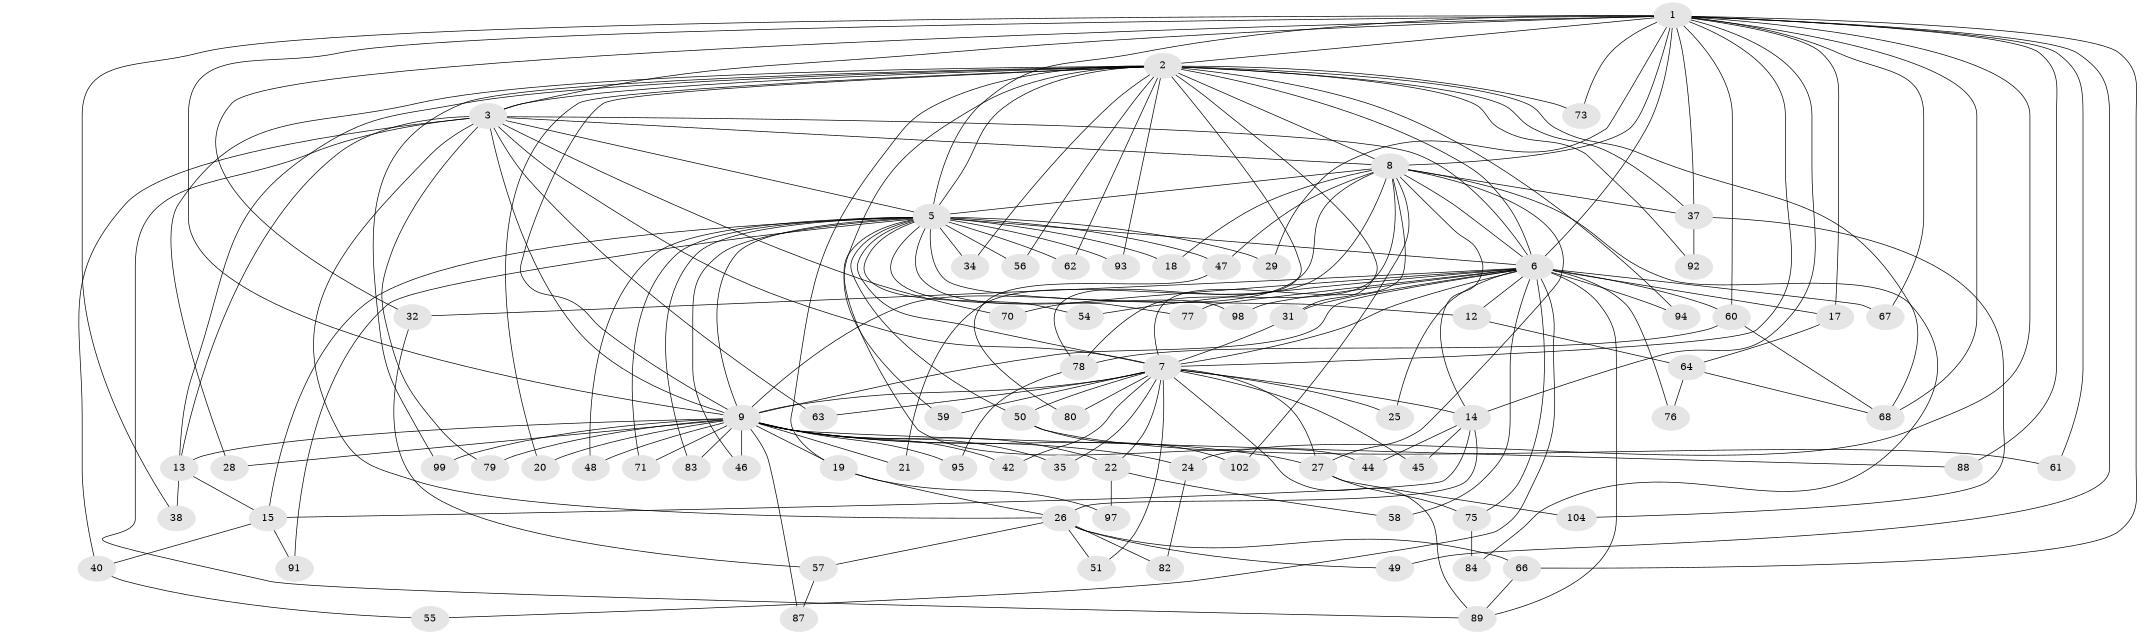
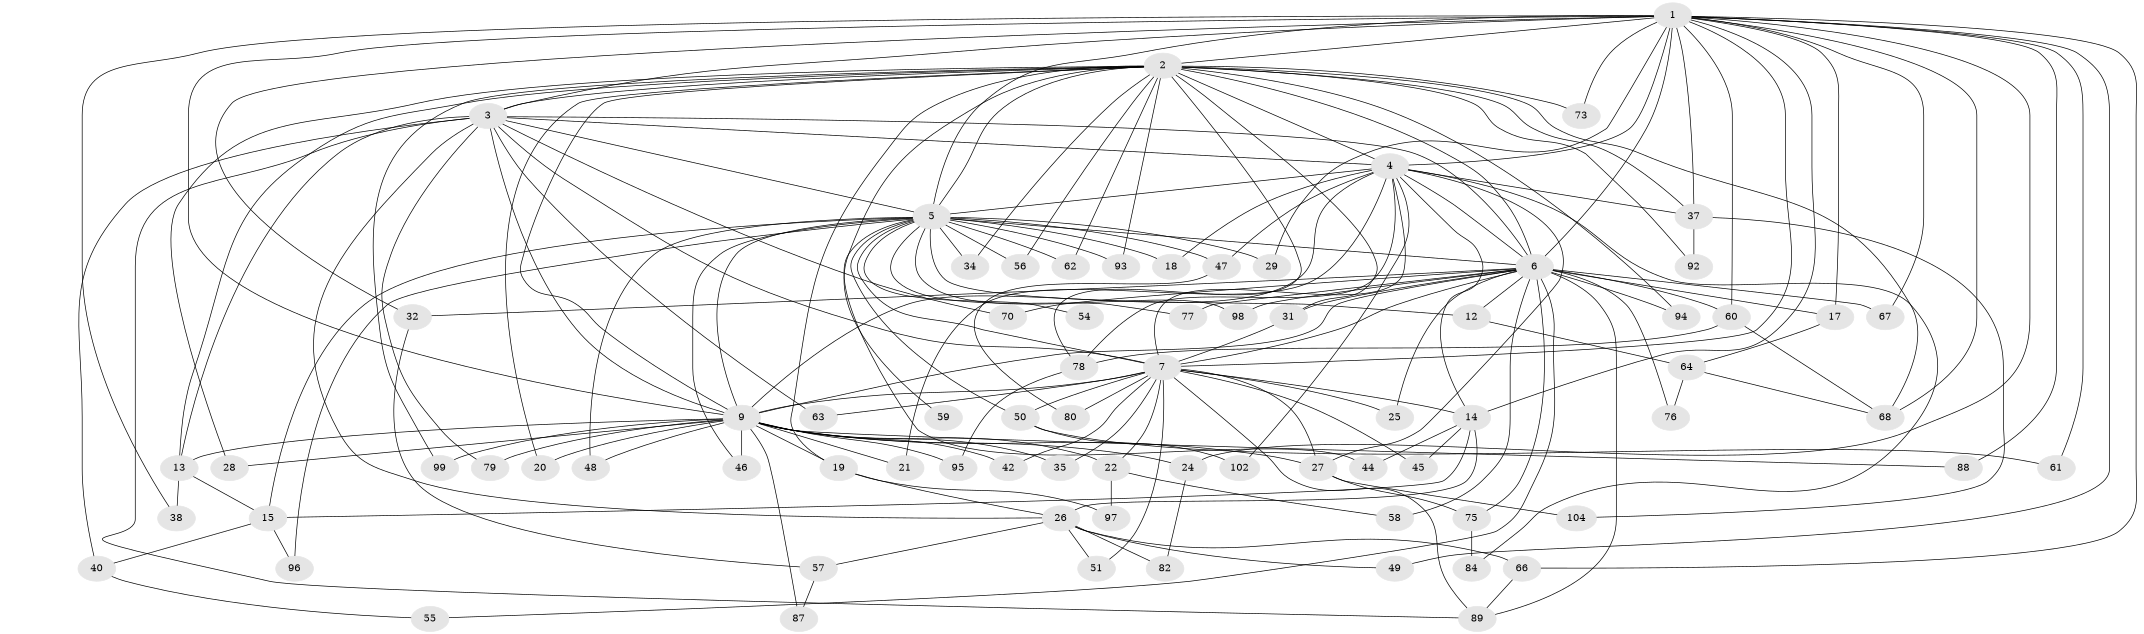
node "8": label "8" -> "4"
edge "6" -- "54": removed
edge "7" -- "59": removed
node "71": removed
node "83": removed
node "91": label "91" -> "96"
